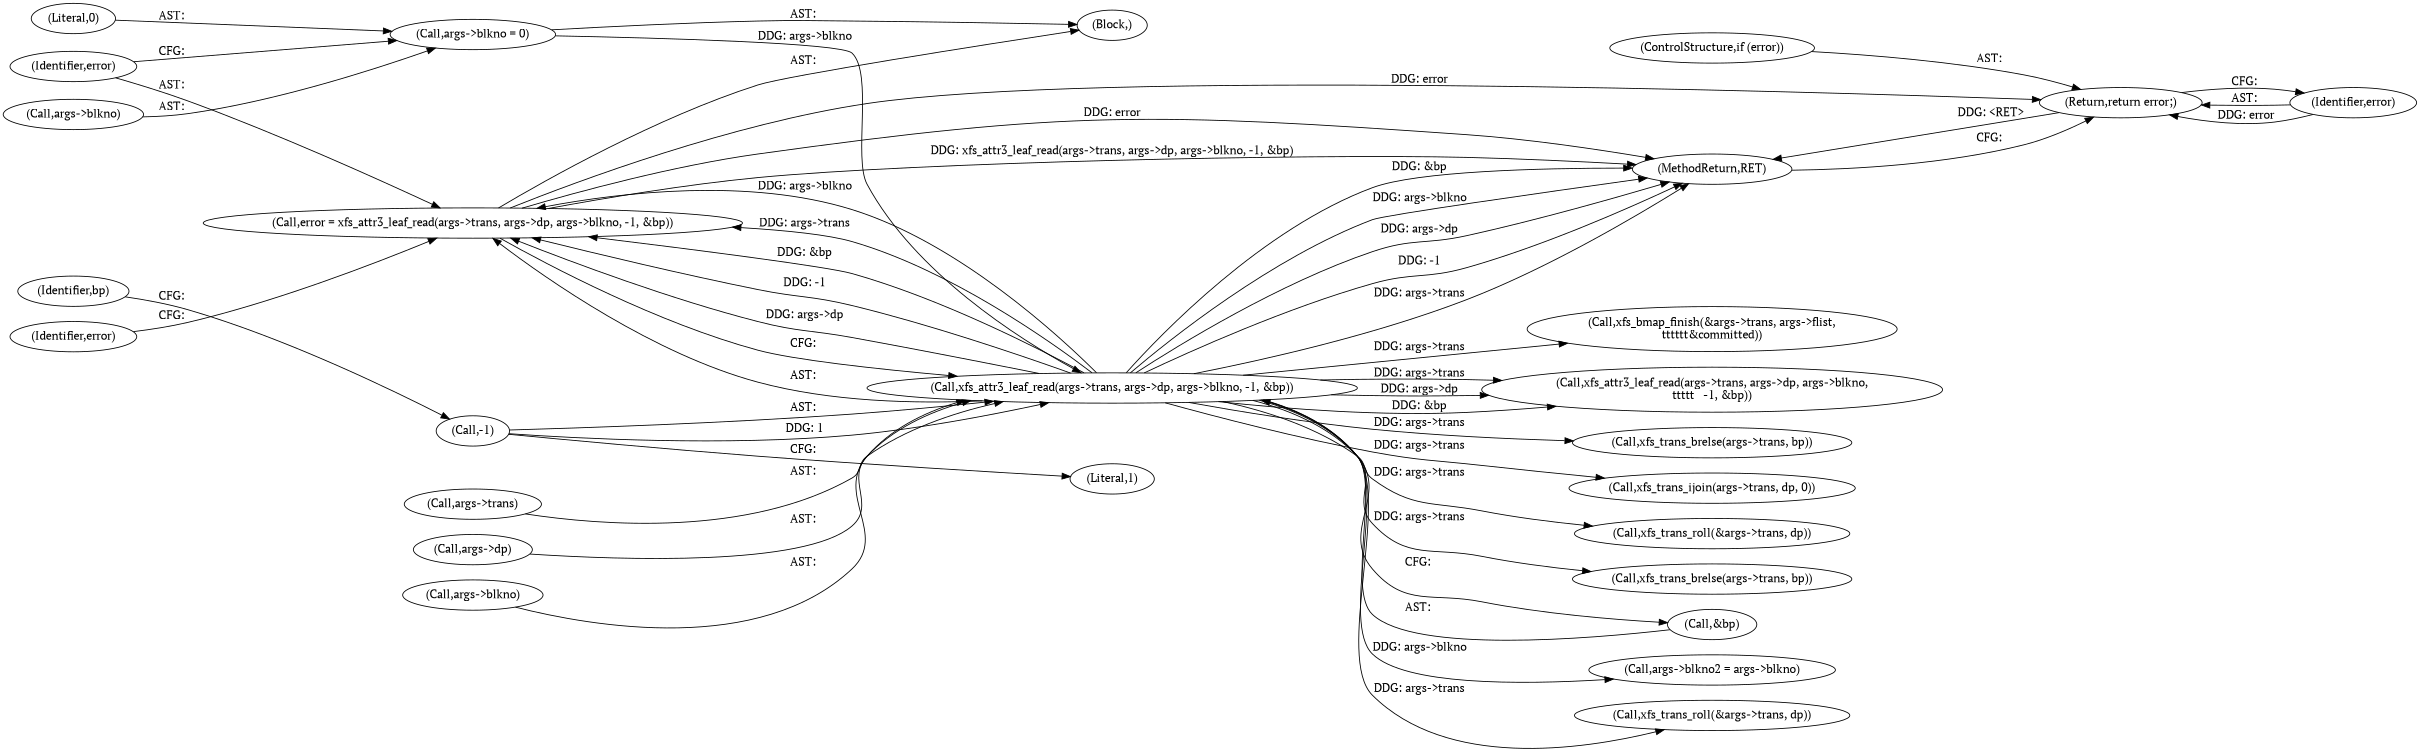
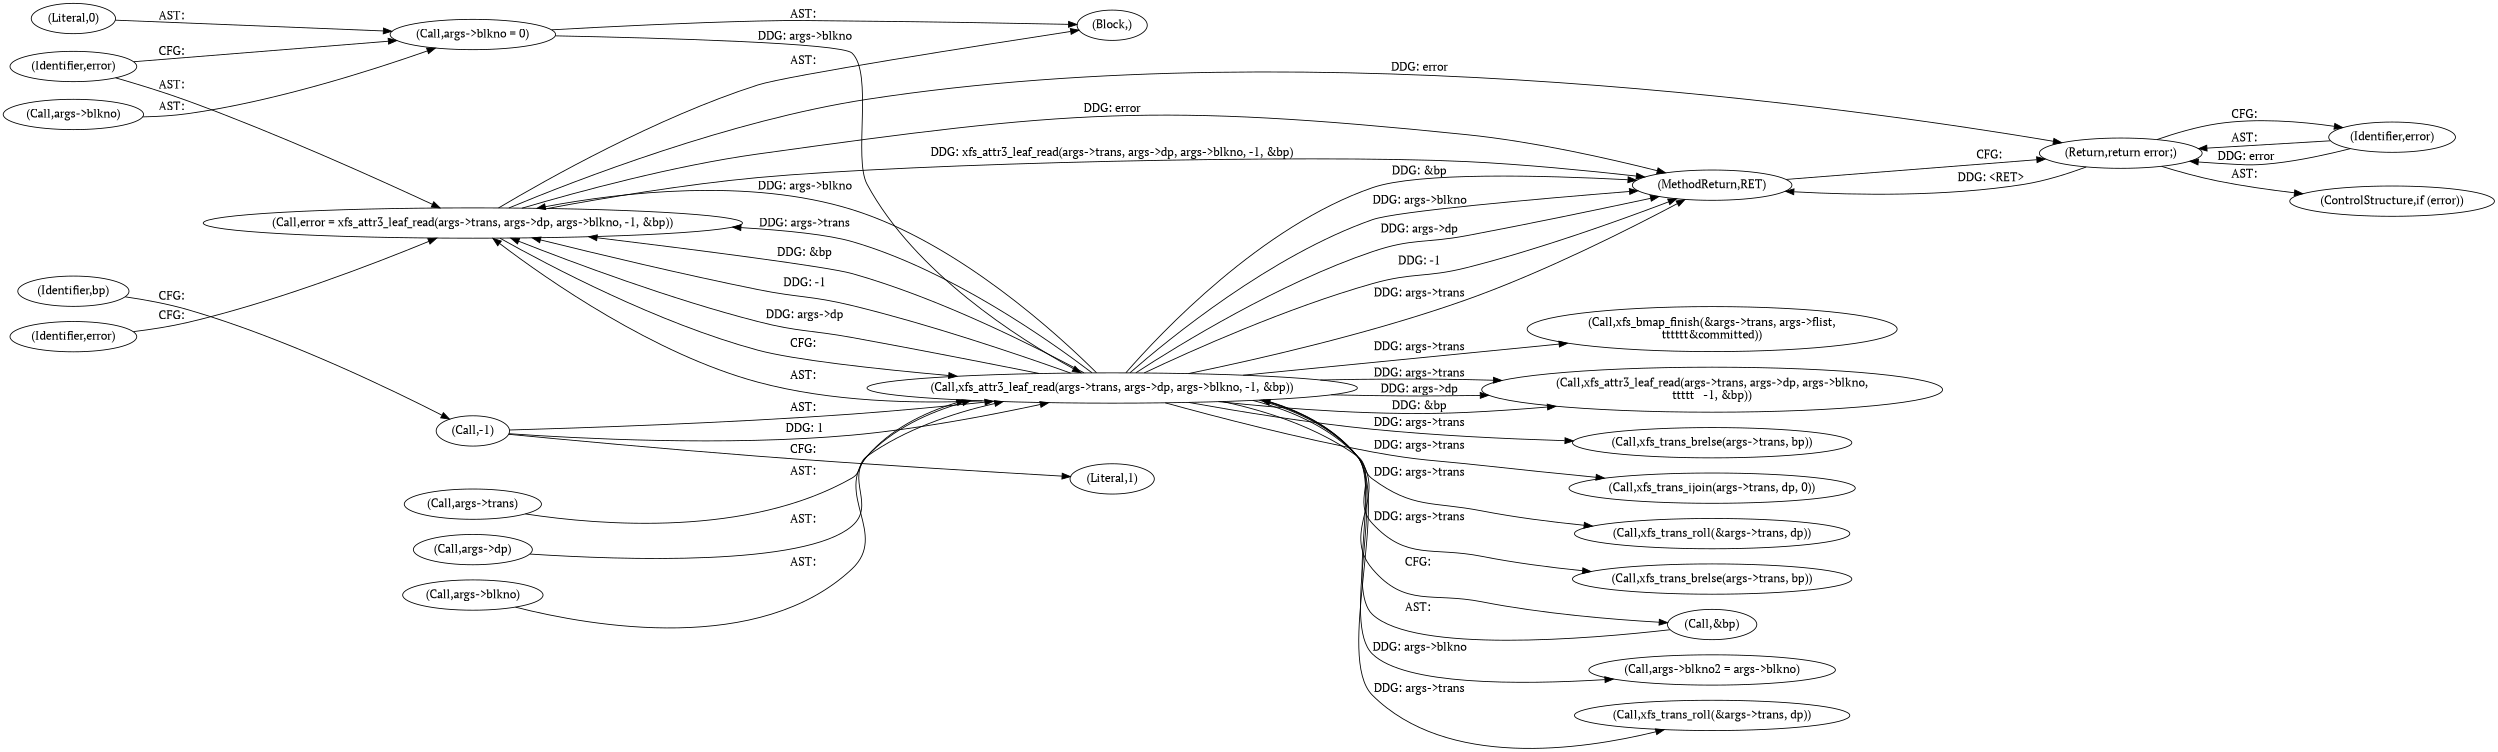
edge "(ControlStructure,if (error))" -> "(Return,return error;)": reversed
